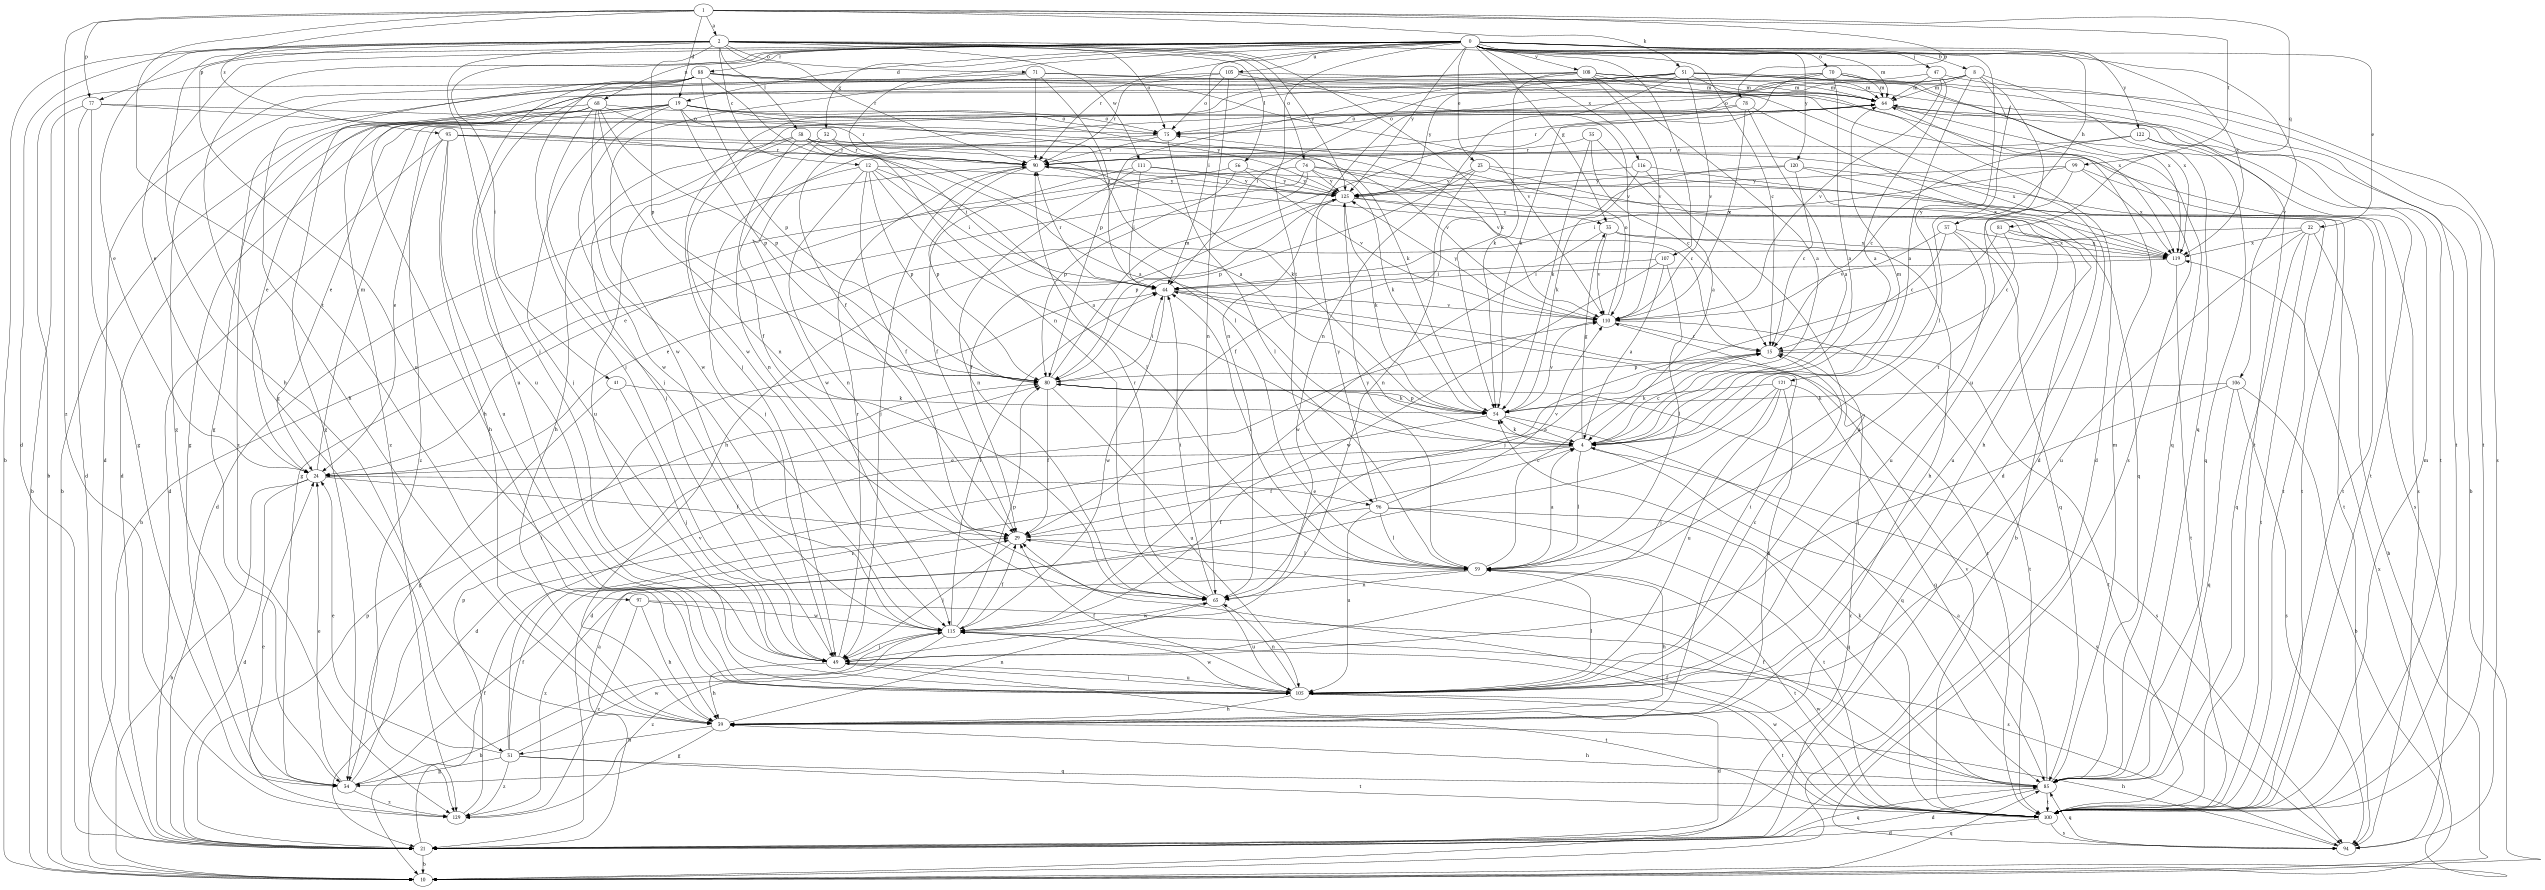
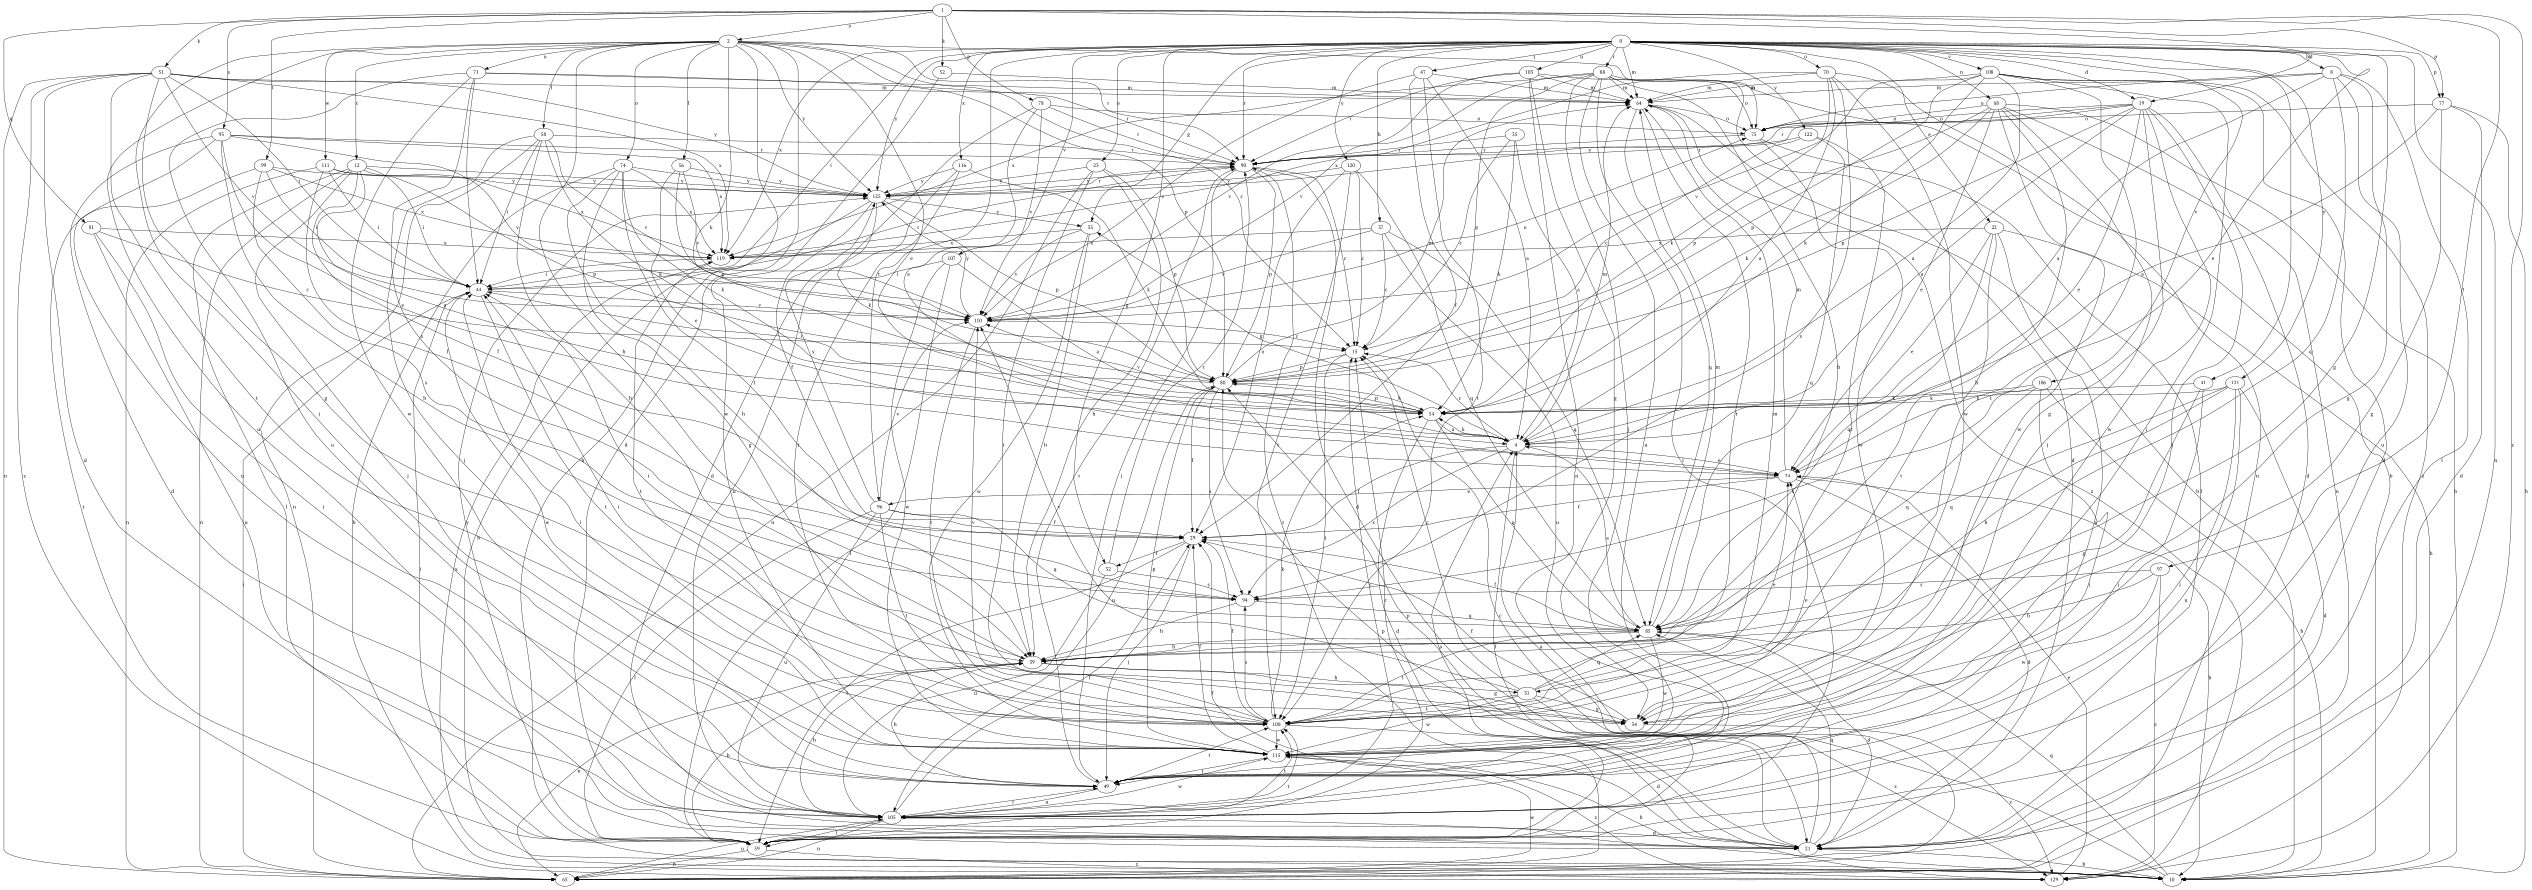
node "52": added
edge "120" -> "29": label "f" -> "o"
edge "32" -> "29": reversed
